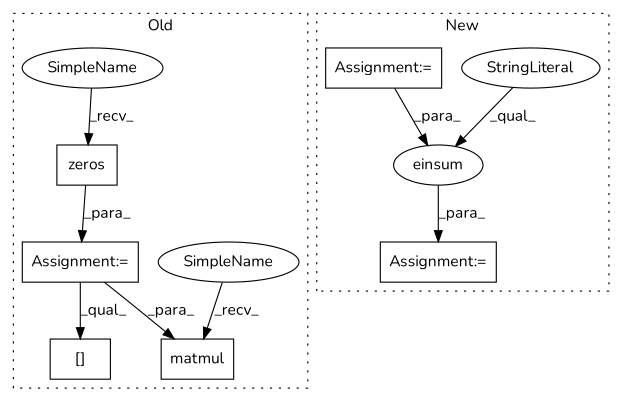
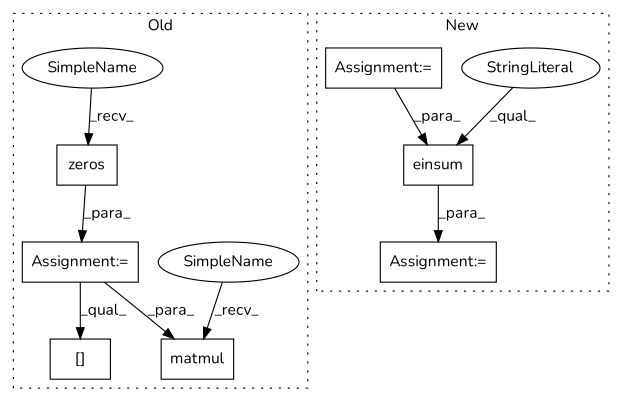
node "einsum": shape ellipse -> box
